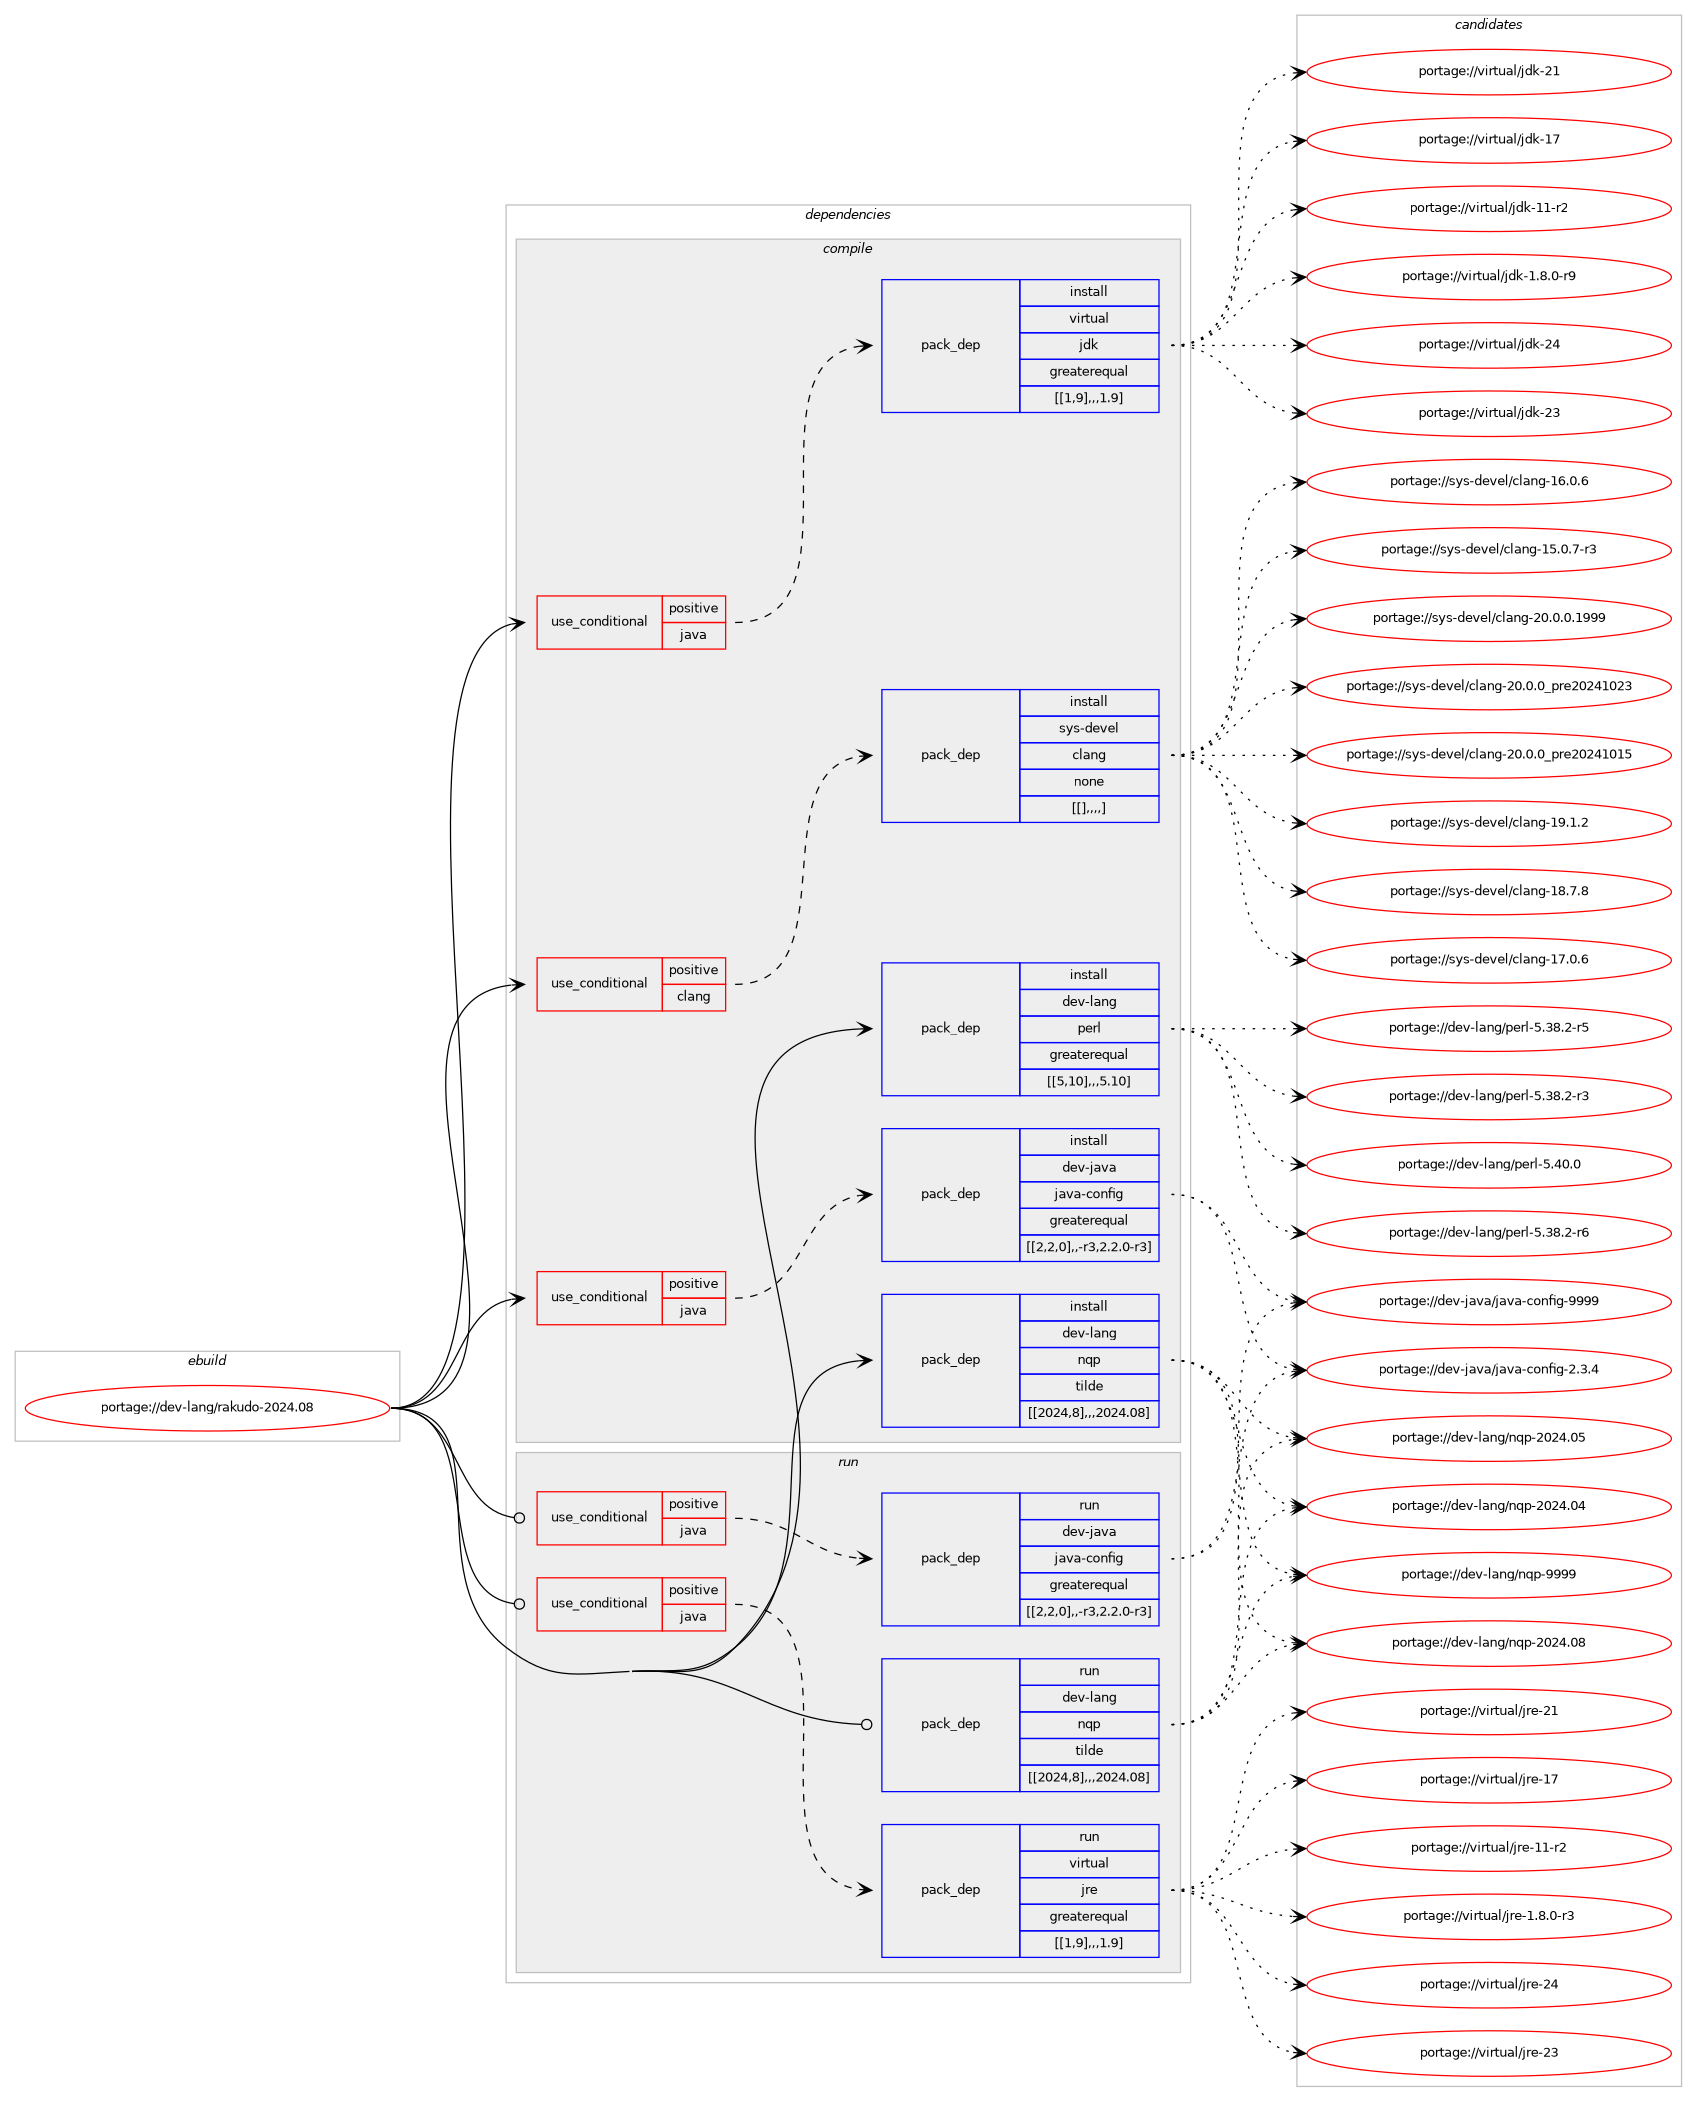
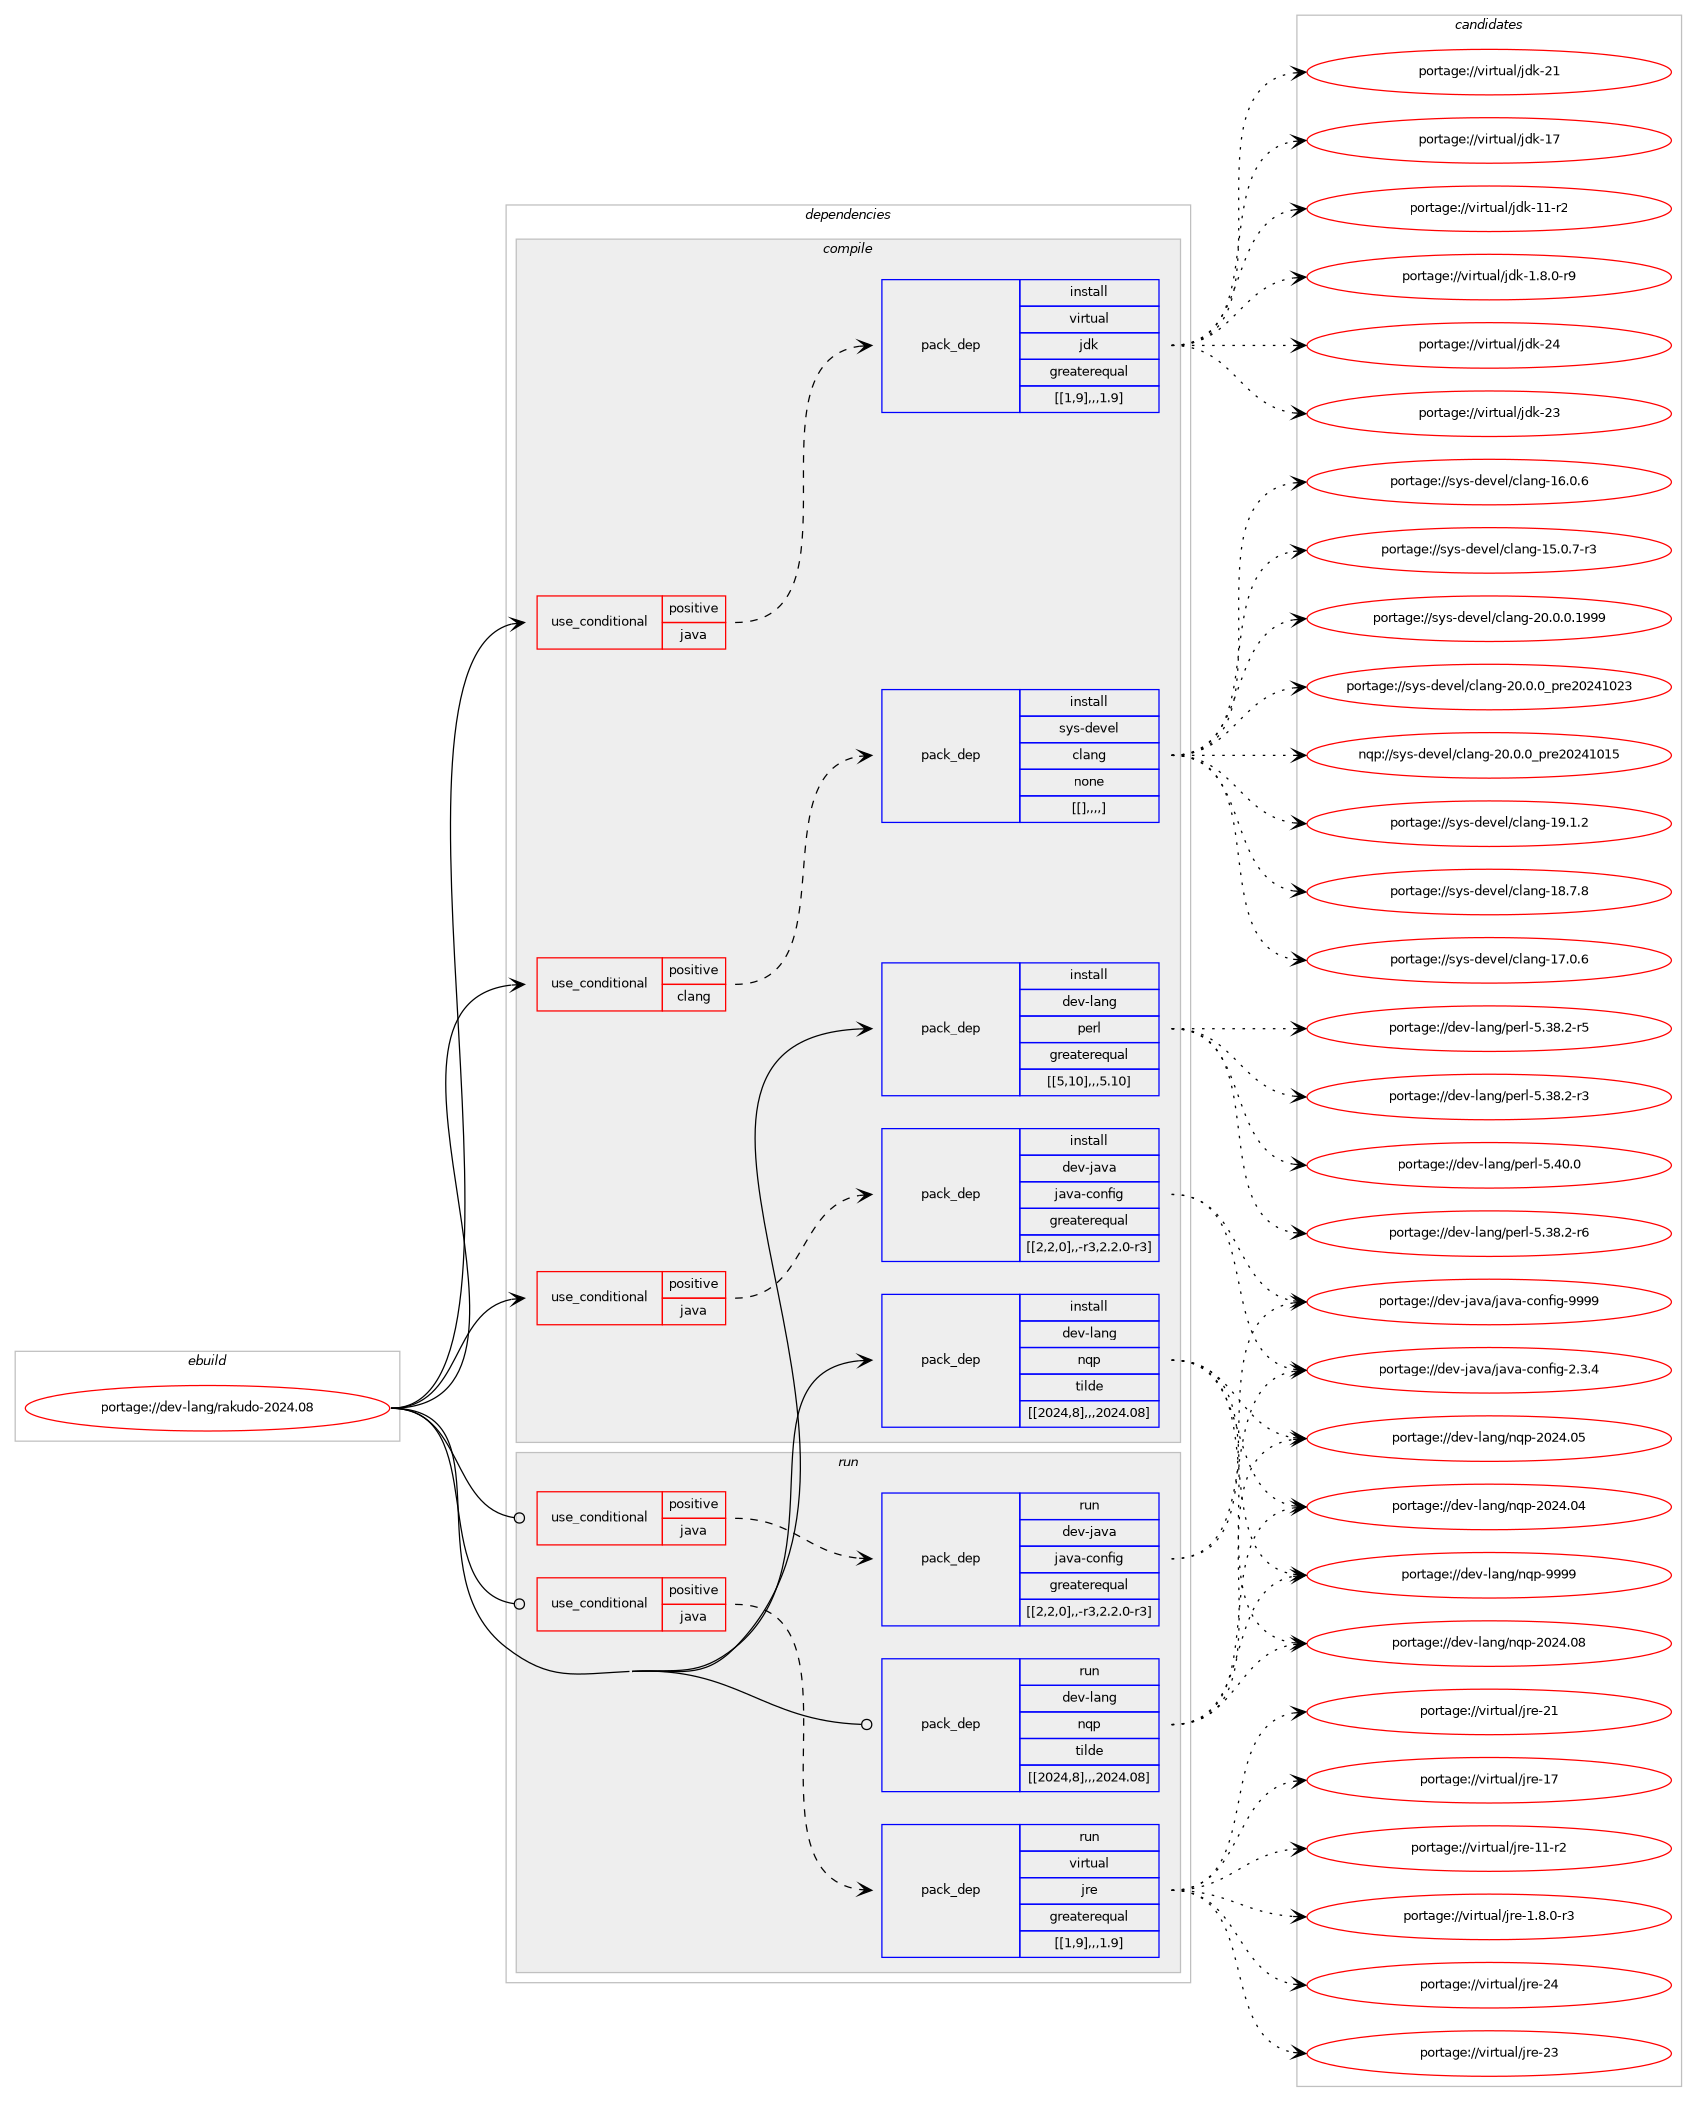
node "portage://sys-devel/clang-20.0.0_pre20241015": label "portage://sys-devel/clang-20.0.0_pre20241015" -> "nqp://sys-devel/clang-20.0.0_pre20241015"
